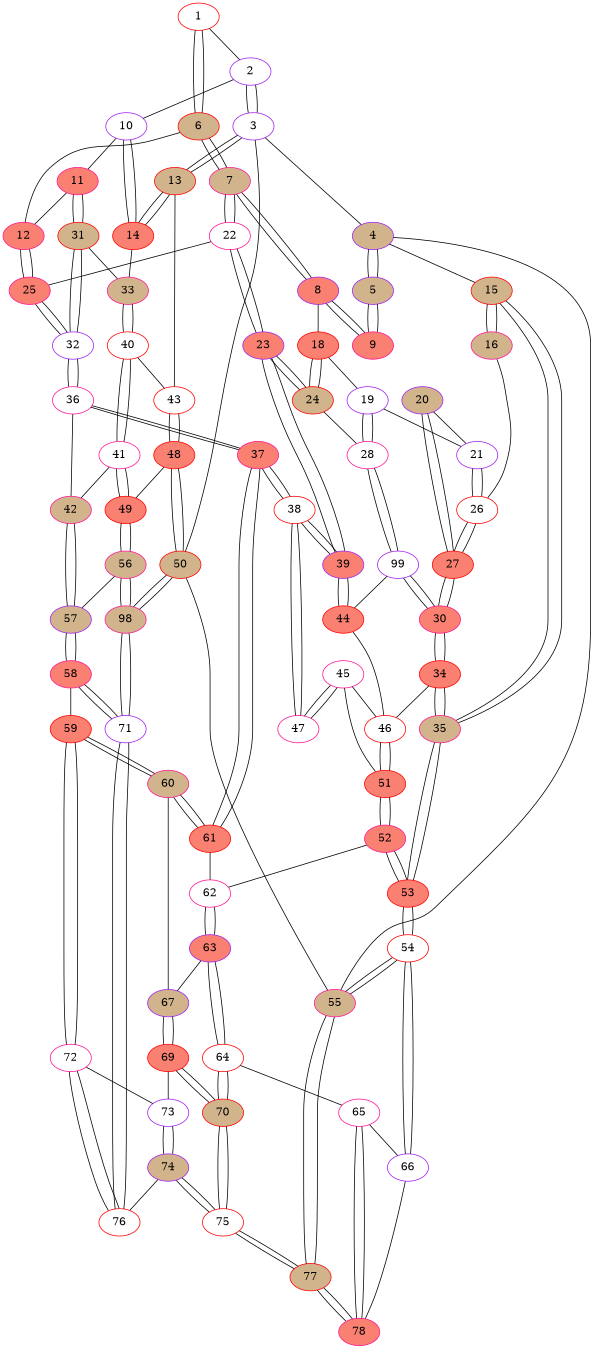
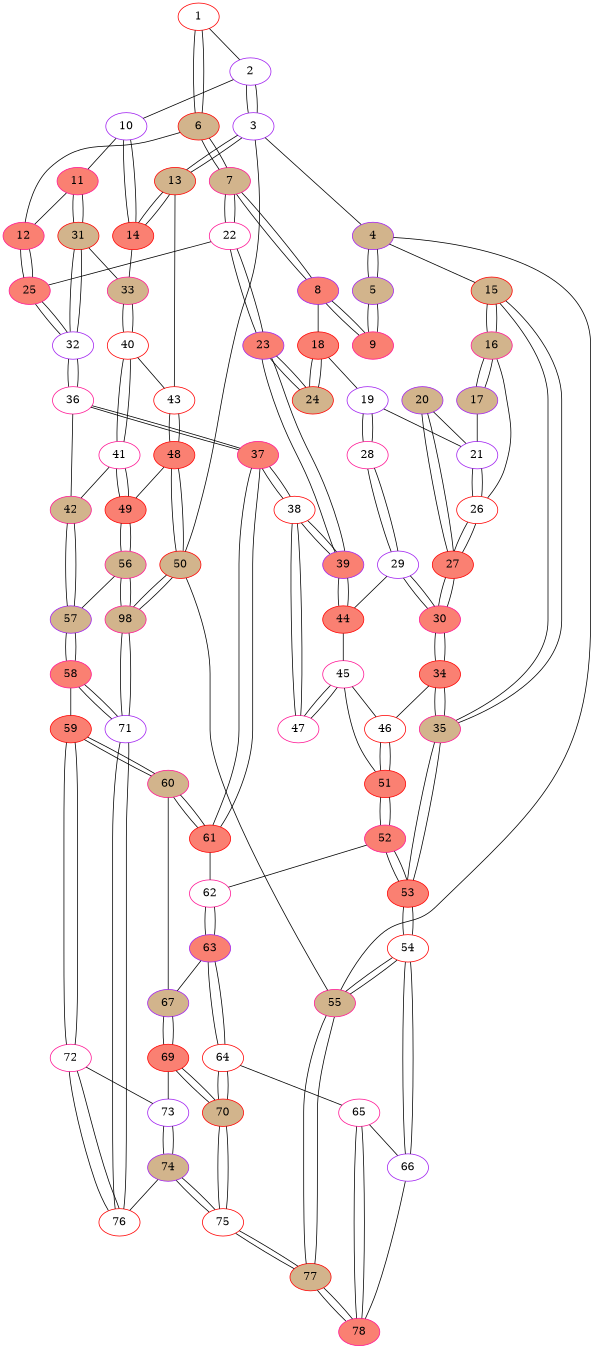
node "17": added
edge "24" -- "28": removed
node "99": label "99" -> "29"
edge "44" -- "46": now "44" -- "45"
